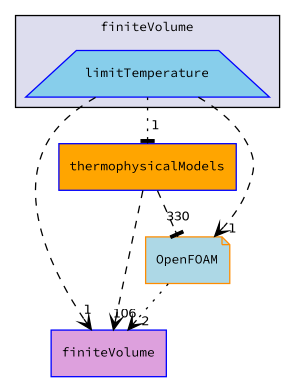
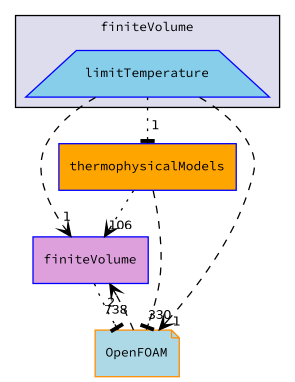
edge "thermophysicalModels" -> "finiteVolume": style dashed -> dotted
edge "OpenFOAM" -> "finiteVolume": style dotted -> dashed
edge "finiteVolume" -> "OpenFOAM": added
